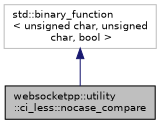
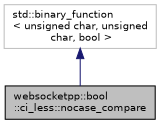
node "websocketpp::utility ::ci_less::nocase_compare": label "websocketpp::utility ::ci_less::nocase_compare" -> "websocketpp::bool ::ci_less::nocase_compare"
